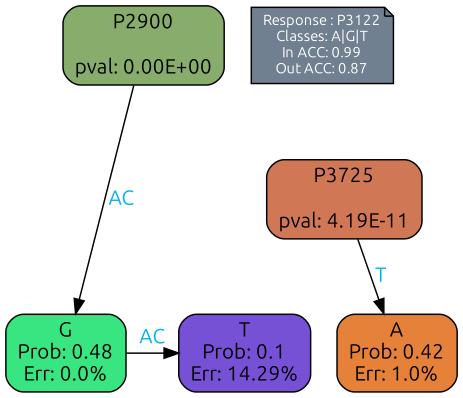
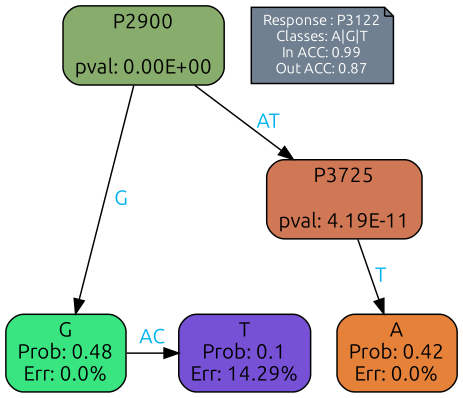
edge "P2900 pval: 0.00E+00" -> "P3725 pval: 4.19E-11": added, label "AT"
edge "P2900 pval: 0.00E+00" -> "G Prob: 0.48 Err: 0.0%": label "AC" -> "G"
node "A Prob: 0.42 Err: 1.0%": label "A Prob: 0.42 Err: 1.0%" -> "A Prob: 0.42 Err: 0.0%"
